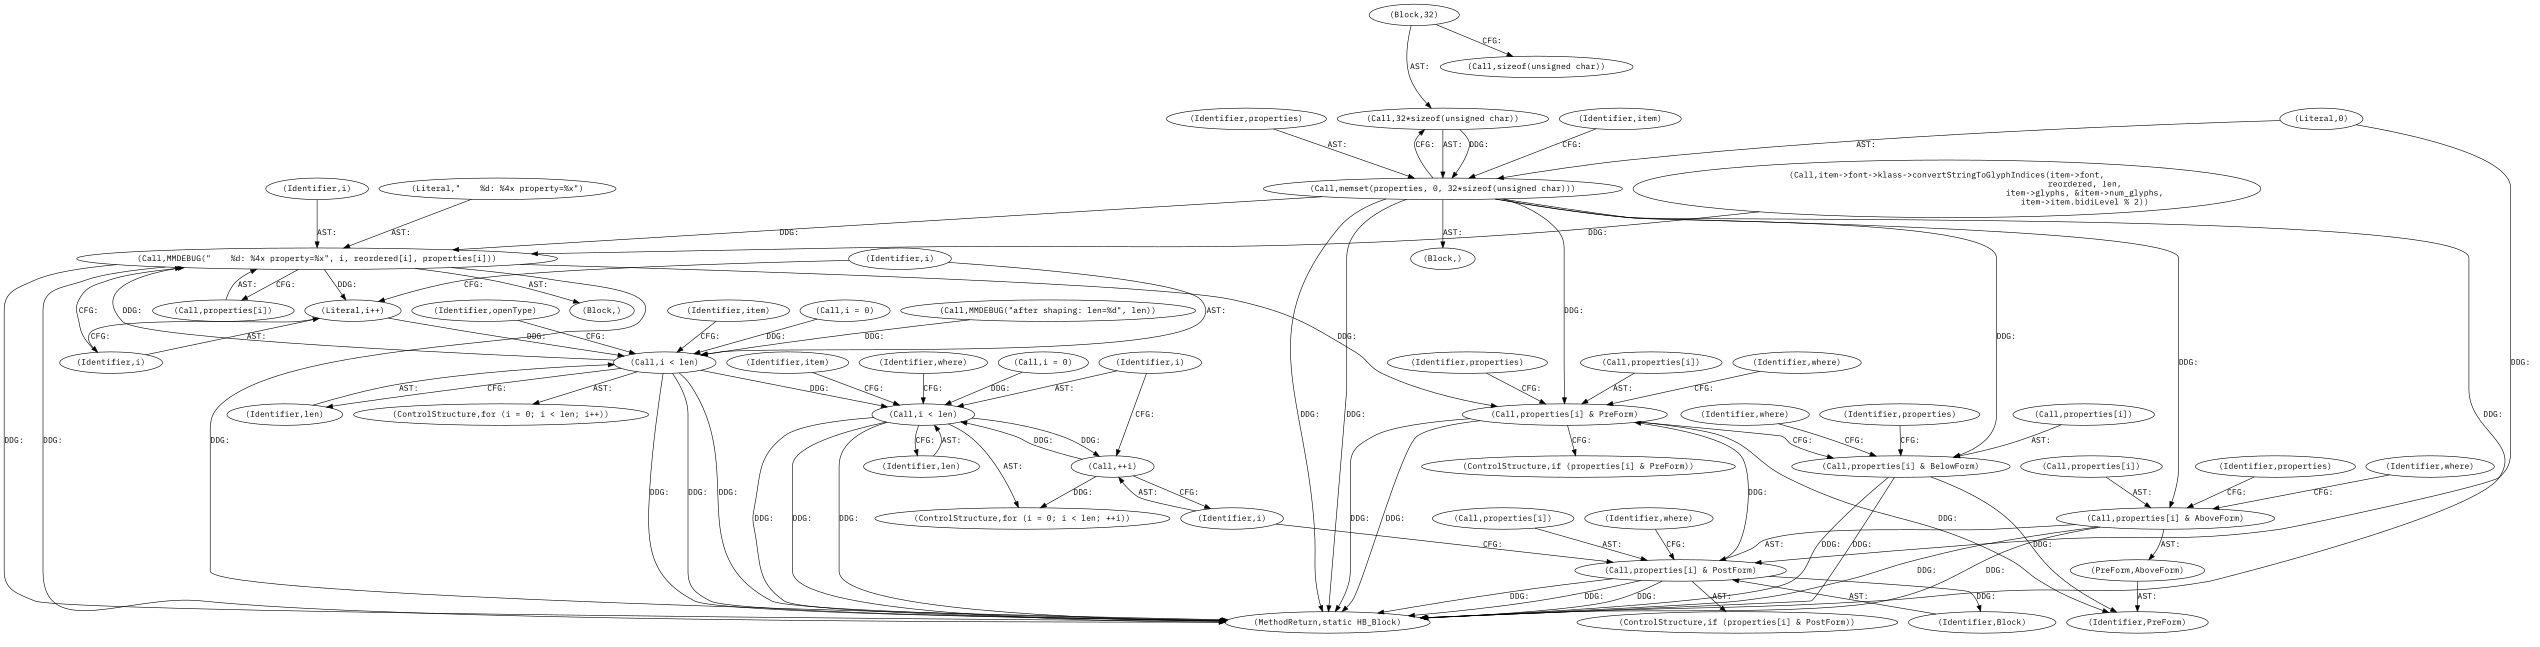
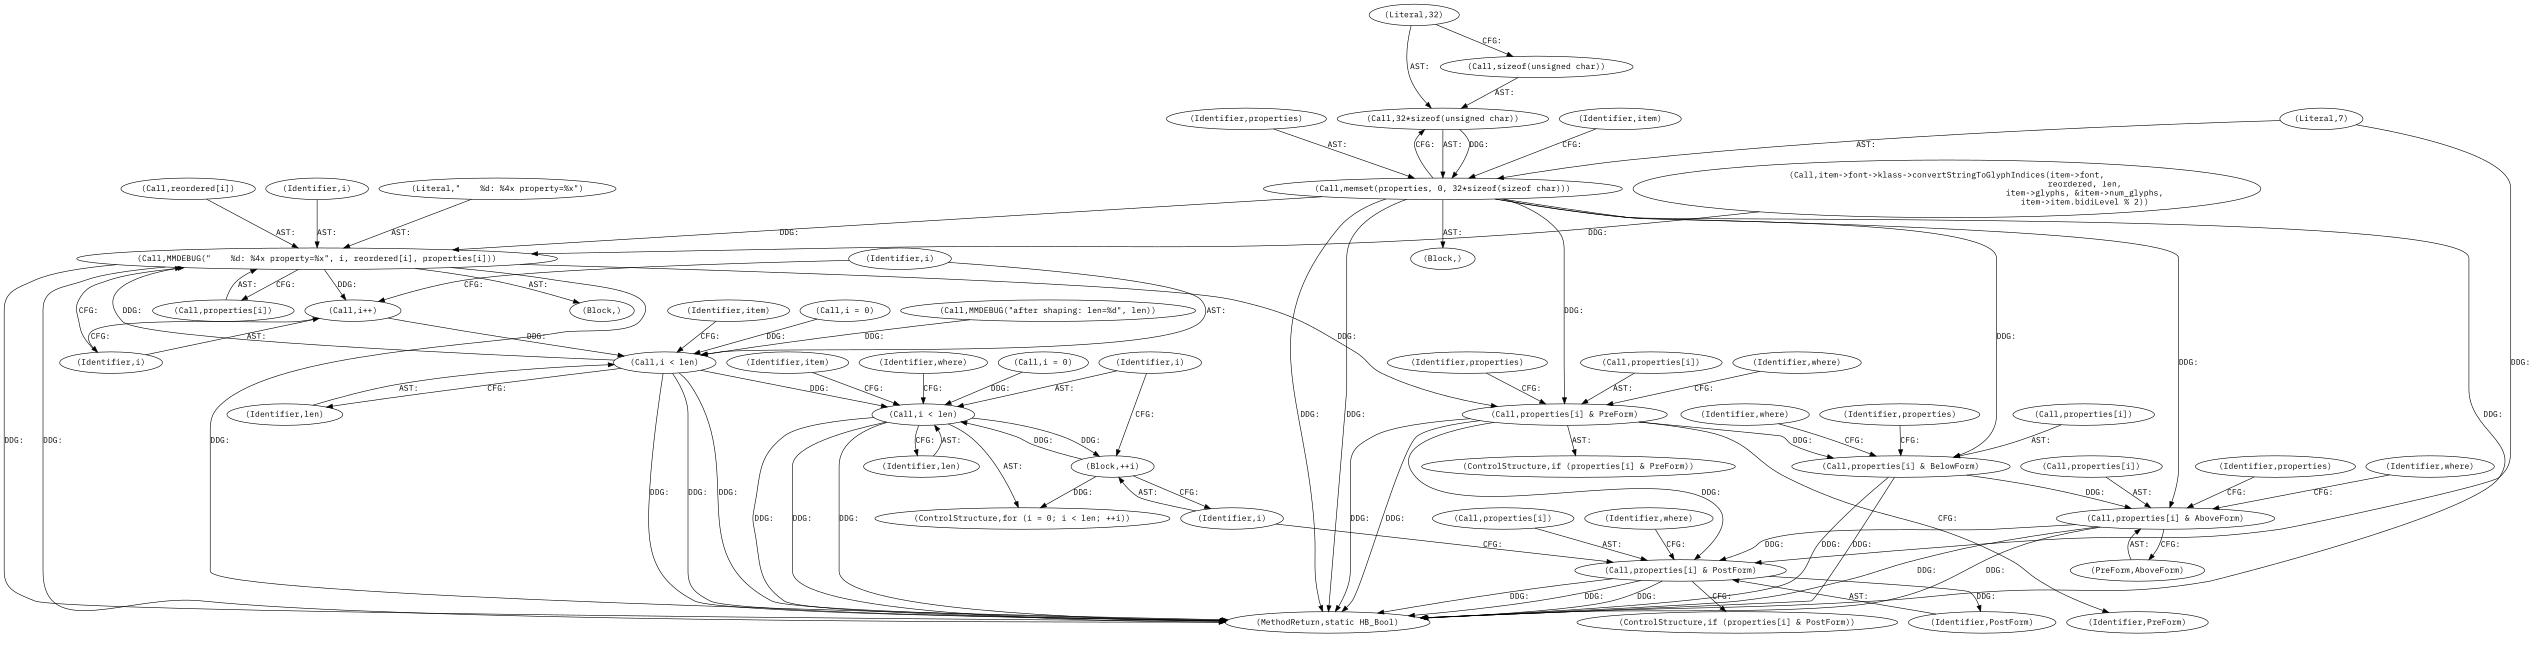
node "(Block,32)": label "(Block,32)" -> "(Literal,32)"
edge "(Call,sizeof(unsigned char))" -> "(Call,32*sizeof(unsigned char))": added, label "AST:"
node "(Literal,0)": label "(Literal,0)" -> "(Literal,7)"
node "(Call,reordered[i])": added
node "(Call,memset(properties, 0, 32*sizeof(unsigned char)))": label "(Call,memset(properties, 0, 32*sizeof(unsigned char)))" -> "(Call,memset(properties, 0, 32*sizeof(sizeof char)))"
node "(Literal,i++)": label "(Literal,i++)" -> "(Call,i++)"
node "(Identifier,openType)": removed
node "(ControlStructure,for (i = 0; i < len; i++))": removed
edge "(Call,properties[i] & PreForm)" -> "(ControlStructure,if (properties[i] & PreForm))": label "CFG: " -> "AST: "
edge "(Call,properties[i] & PreForm)" -> "(Call,properties[i] & BelowForm)": label "CFG: " -> "DDG: "
edge "(Call,properties[i] & PostForm)" -> "(Call,properties[i] & PreForm)": reversed
node "(Call,++i)": label "(Call,++i)" -> "(Block,++i)"
edge "(Call,properties[i] & PreForm)" -> "(Identifier,PreForm)": label "DDG: " -> "CFG: "
edge "(Call,properties[i] & BelowForm)" -> "(Identifier,PreForm)": now "(Call,properties[i] & BelowForm)" -> "(Call,properties[i] & AboveForm)"
edge "(Call,properties[i] & AboveForm)" -> "(Call,properties[i] & PostForm)": label "AST: " -> "DDG: "
edge "(Call,properties[i] & AboveForm)" -> "(PreForm,AboveForm)": label "AST: " -> "CFG: "
edge "(PreForm,AboveForm)" -> "(Identifier,PreForm)": now "(PreForm,AboveForm)" -> "(Call,properties[i] & AboveForm)"
edge "(Call,properties[i] & PostForm)" -> "(ControlStructure,if (properties[i] & PostForm))": label "AST: " -> "CFG: "
node "(MethodReturn,static HB_Block)": label "(MethodReturn,static HB_Block)" -> "(MethodReturn,static HB_Bool)"
node "(Identifier,Block)": label "(Identifier,Block)" -> "(Identifier,PostForm)"
